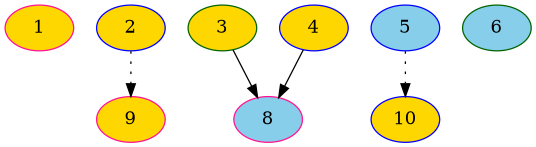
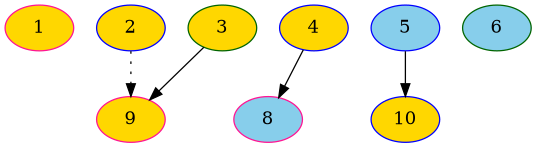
edge "5" -> "10": style dotted -> solid
edge "3" -> "8": now "3" -> "9"
